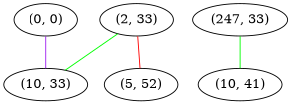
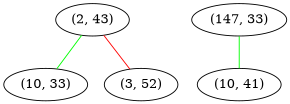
node "(0, 0)": removed
node "(2, 33)": label "(2, 33)" -> "(2, 43)"
node "(247, 33)": label "(247, 33)" -> "(147, 33)"
node "(5, 52)": label "(5, 52)" -> "(3, 52)"
